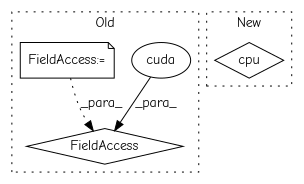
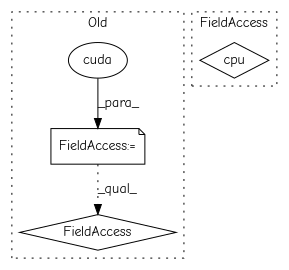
cluster "New": label "New" -> "FieldAccess"
edge "cuda" -> "FieldAccess": now "cuda" -> "FieldAccess:="
edge "FieldAccess:=" -> "FieldAccess": label "_para_" -> "_qual_"
